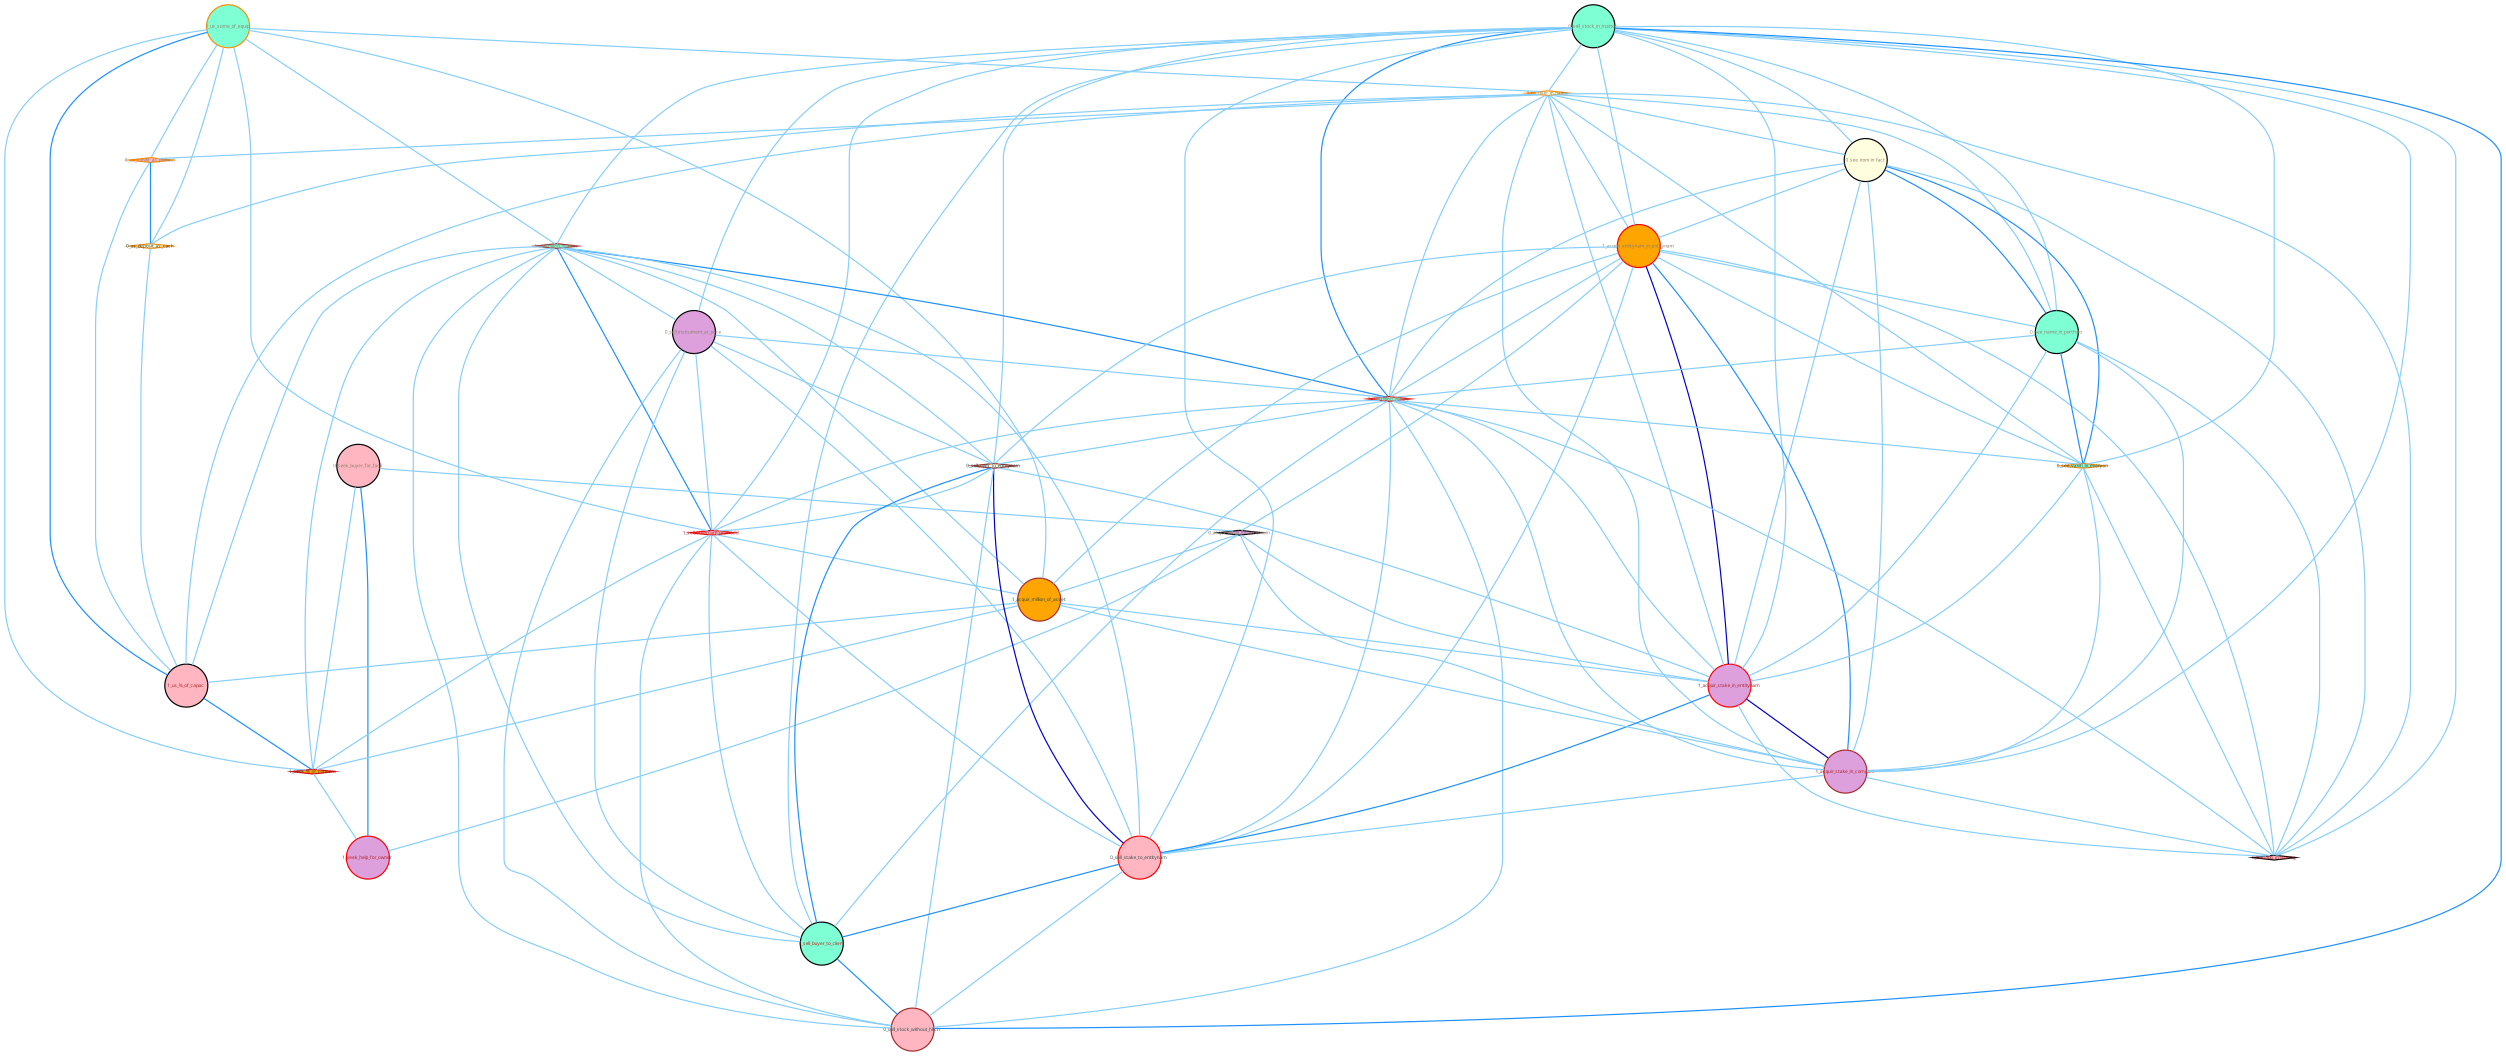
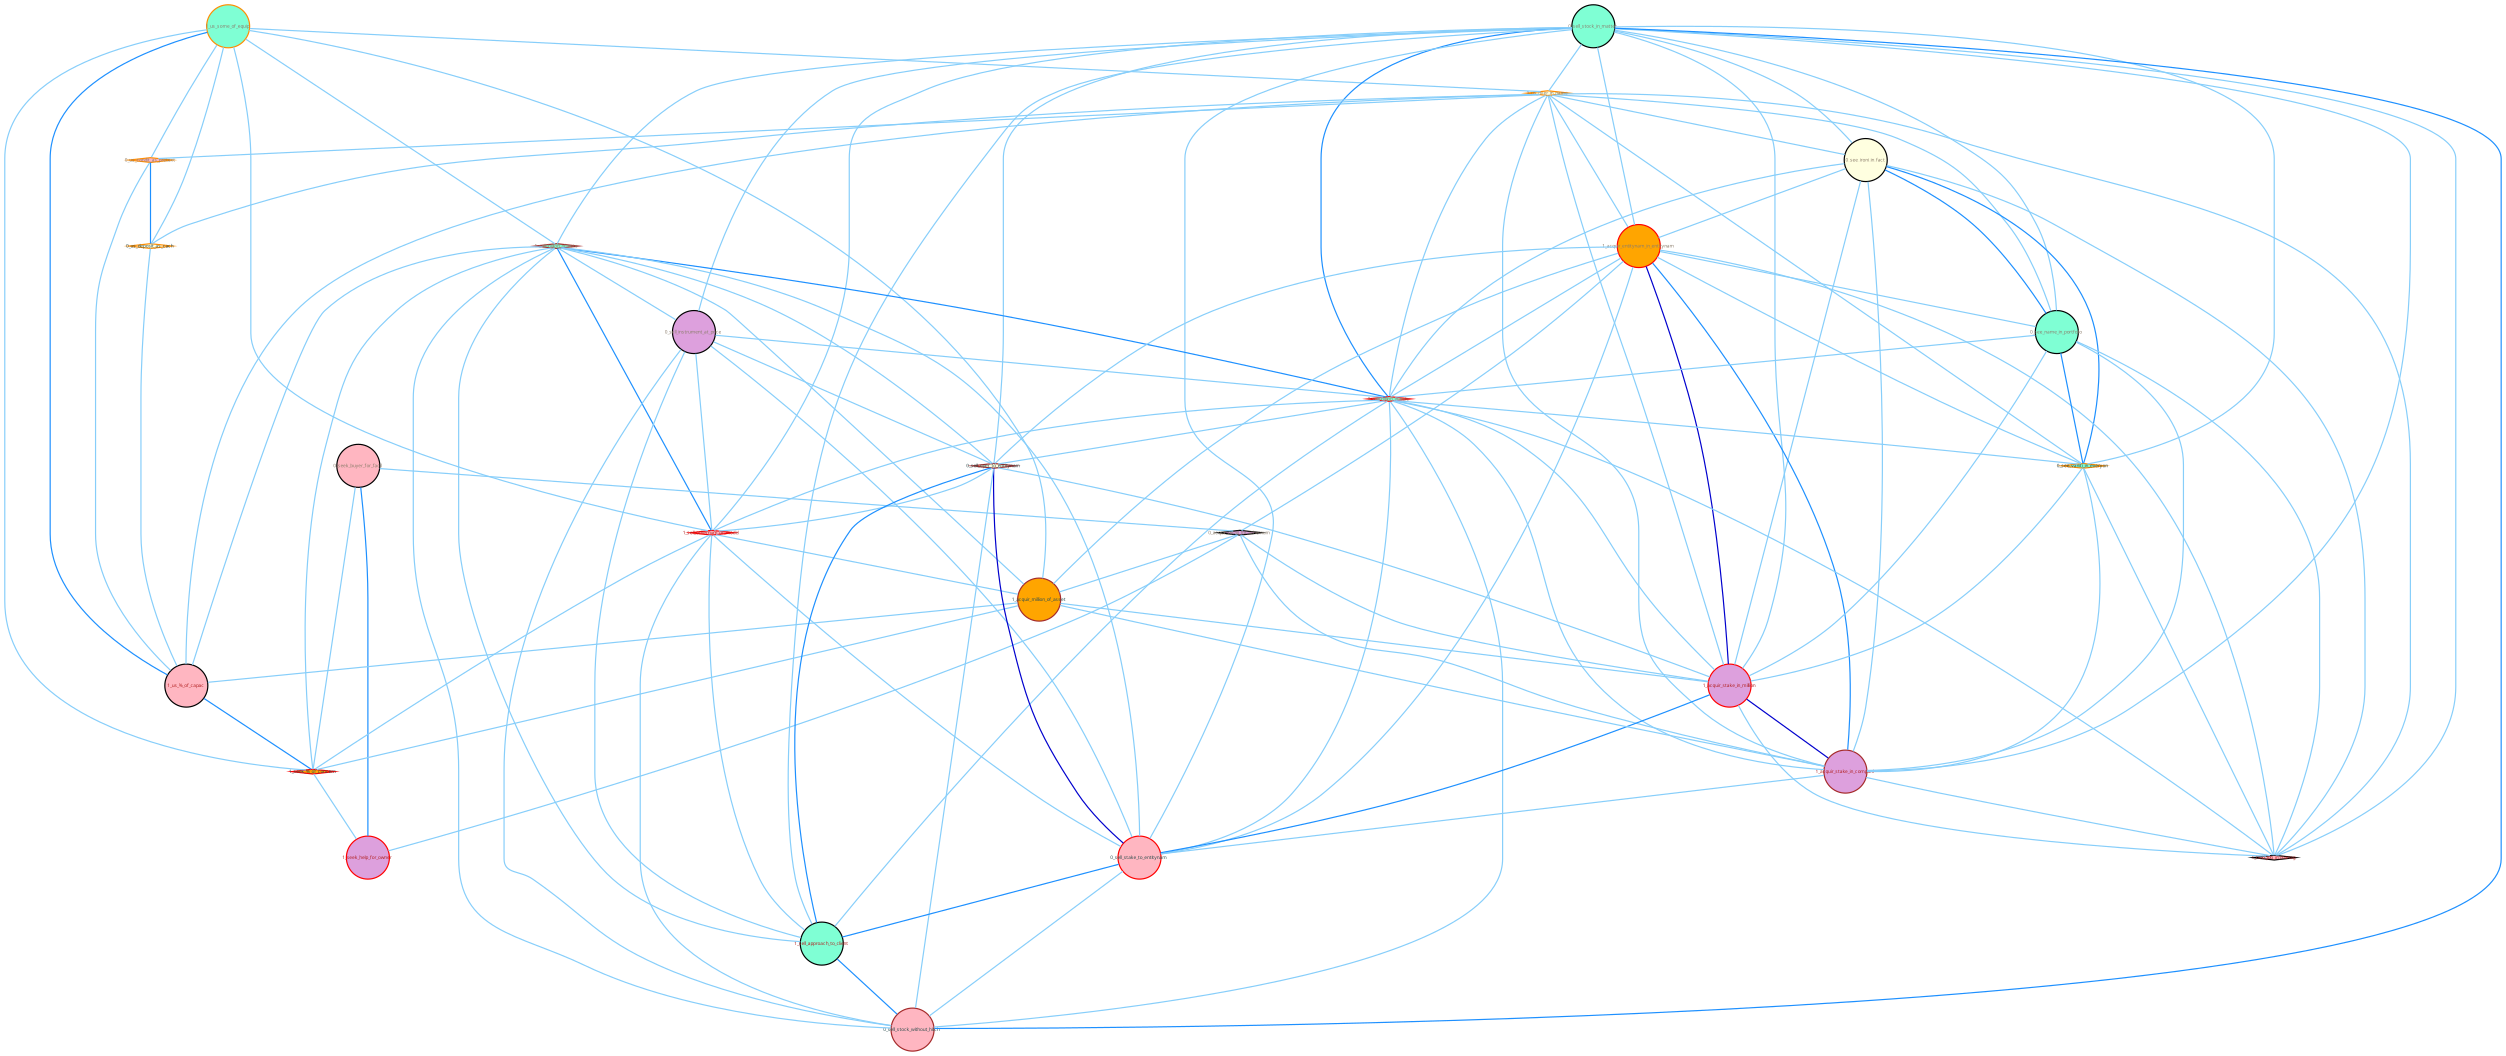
node "1_acquir_stake_in_entitynam": label "1_acquir_stake_in_entitynam" -> "1_acquir_stake_in_million"
node "1_sell_buyer_to_client": label "1_sell_buyer_to_client" -> "1_sell_approach_to_client"
